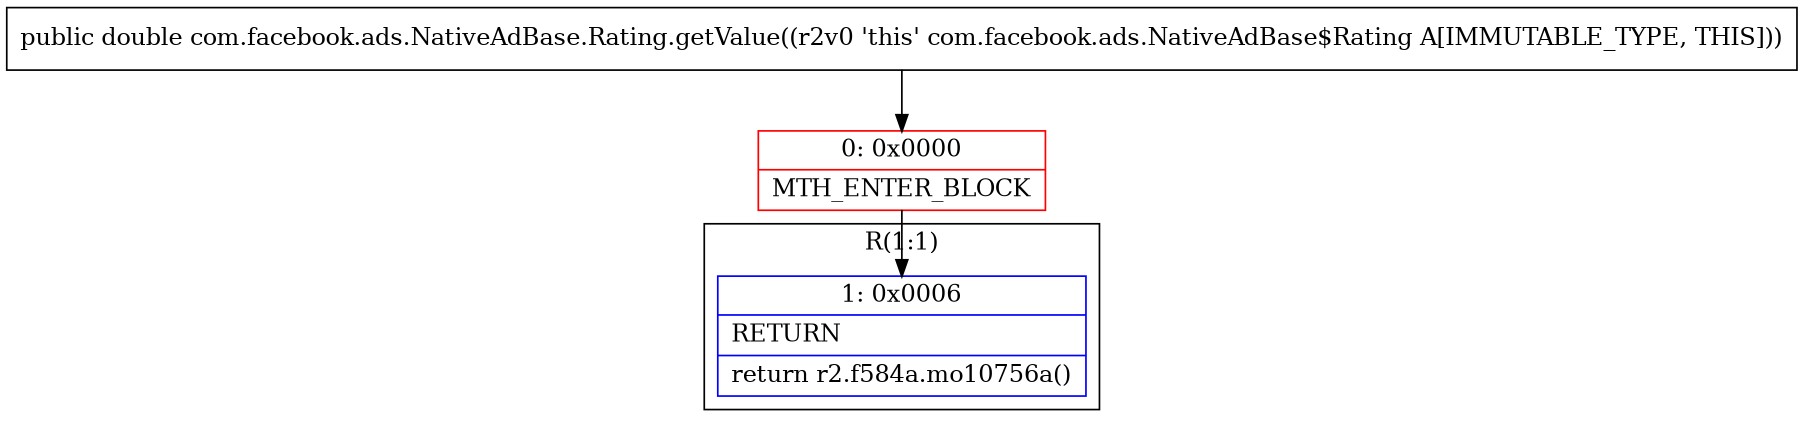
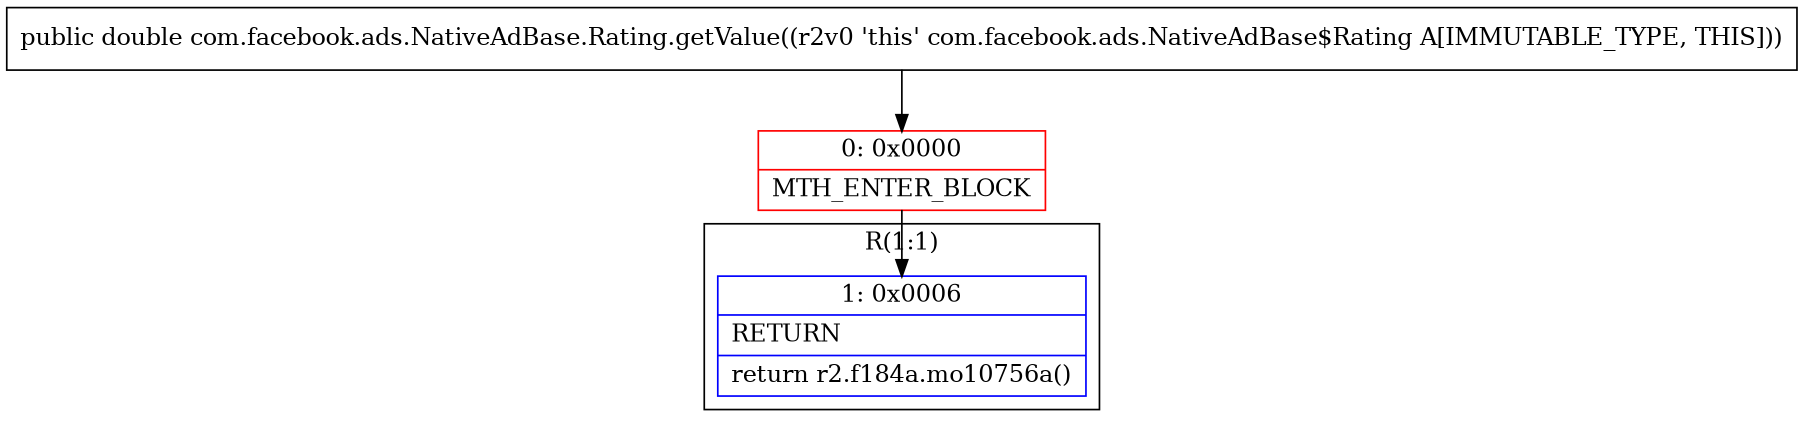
node "1: 0x0006": text "return r2.f584a.mo10756a()" -> "return r2.f184a.mo10756a()"
